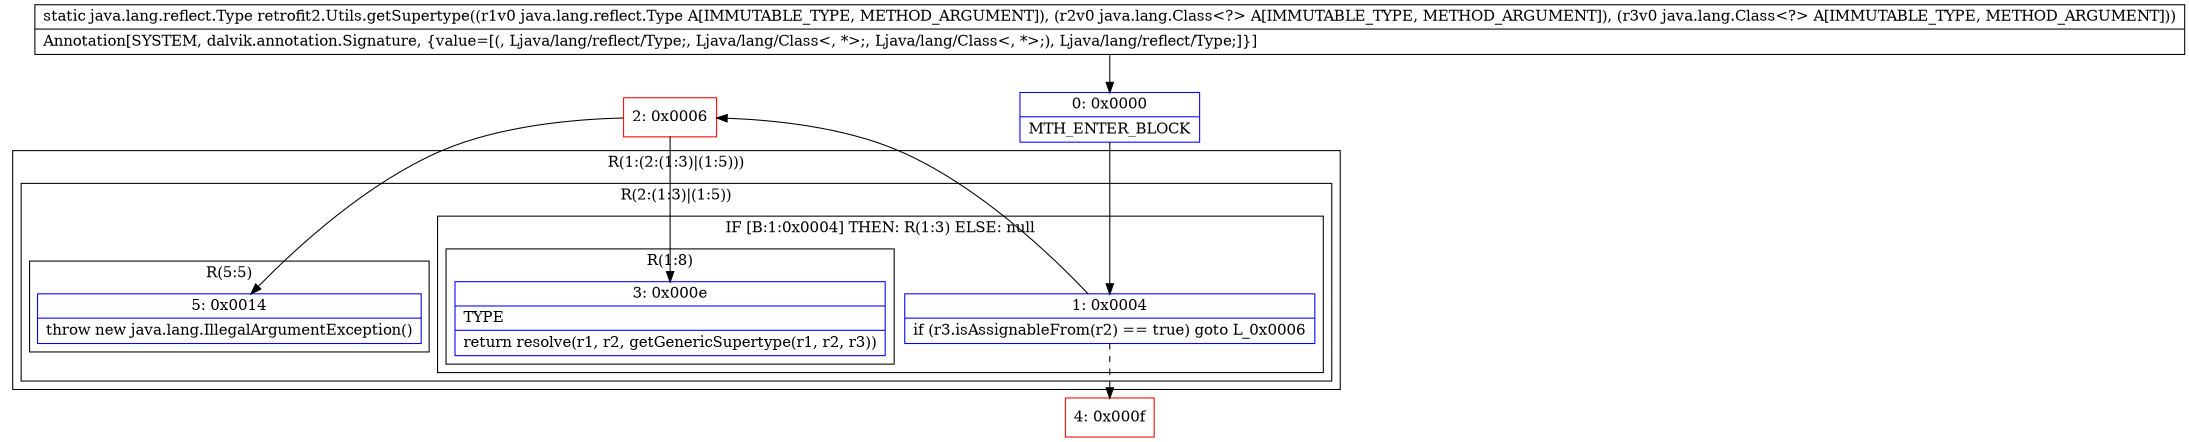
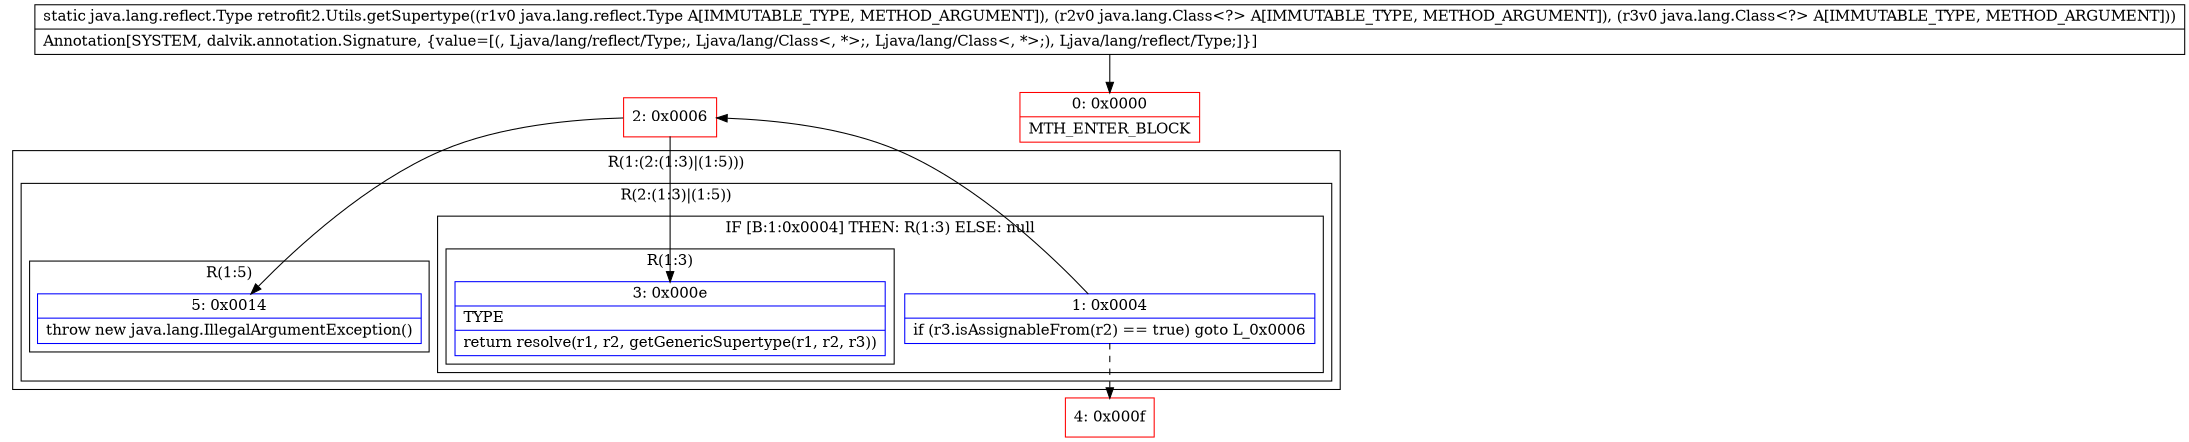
node "0: 0x0000": color blue -> red
edge "0: 0x0000" -> "1: 0x0004": removed
cluster "R(1:8)": label "R(1:8)" -> "R(1:3)"
cluster "R(5:5)": label "R(5:5)" -> "R(1:5)"
